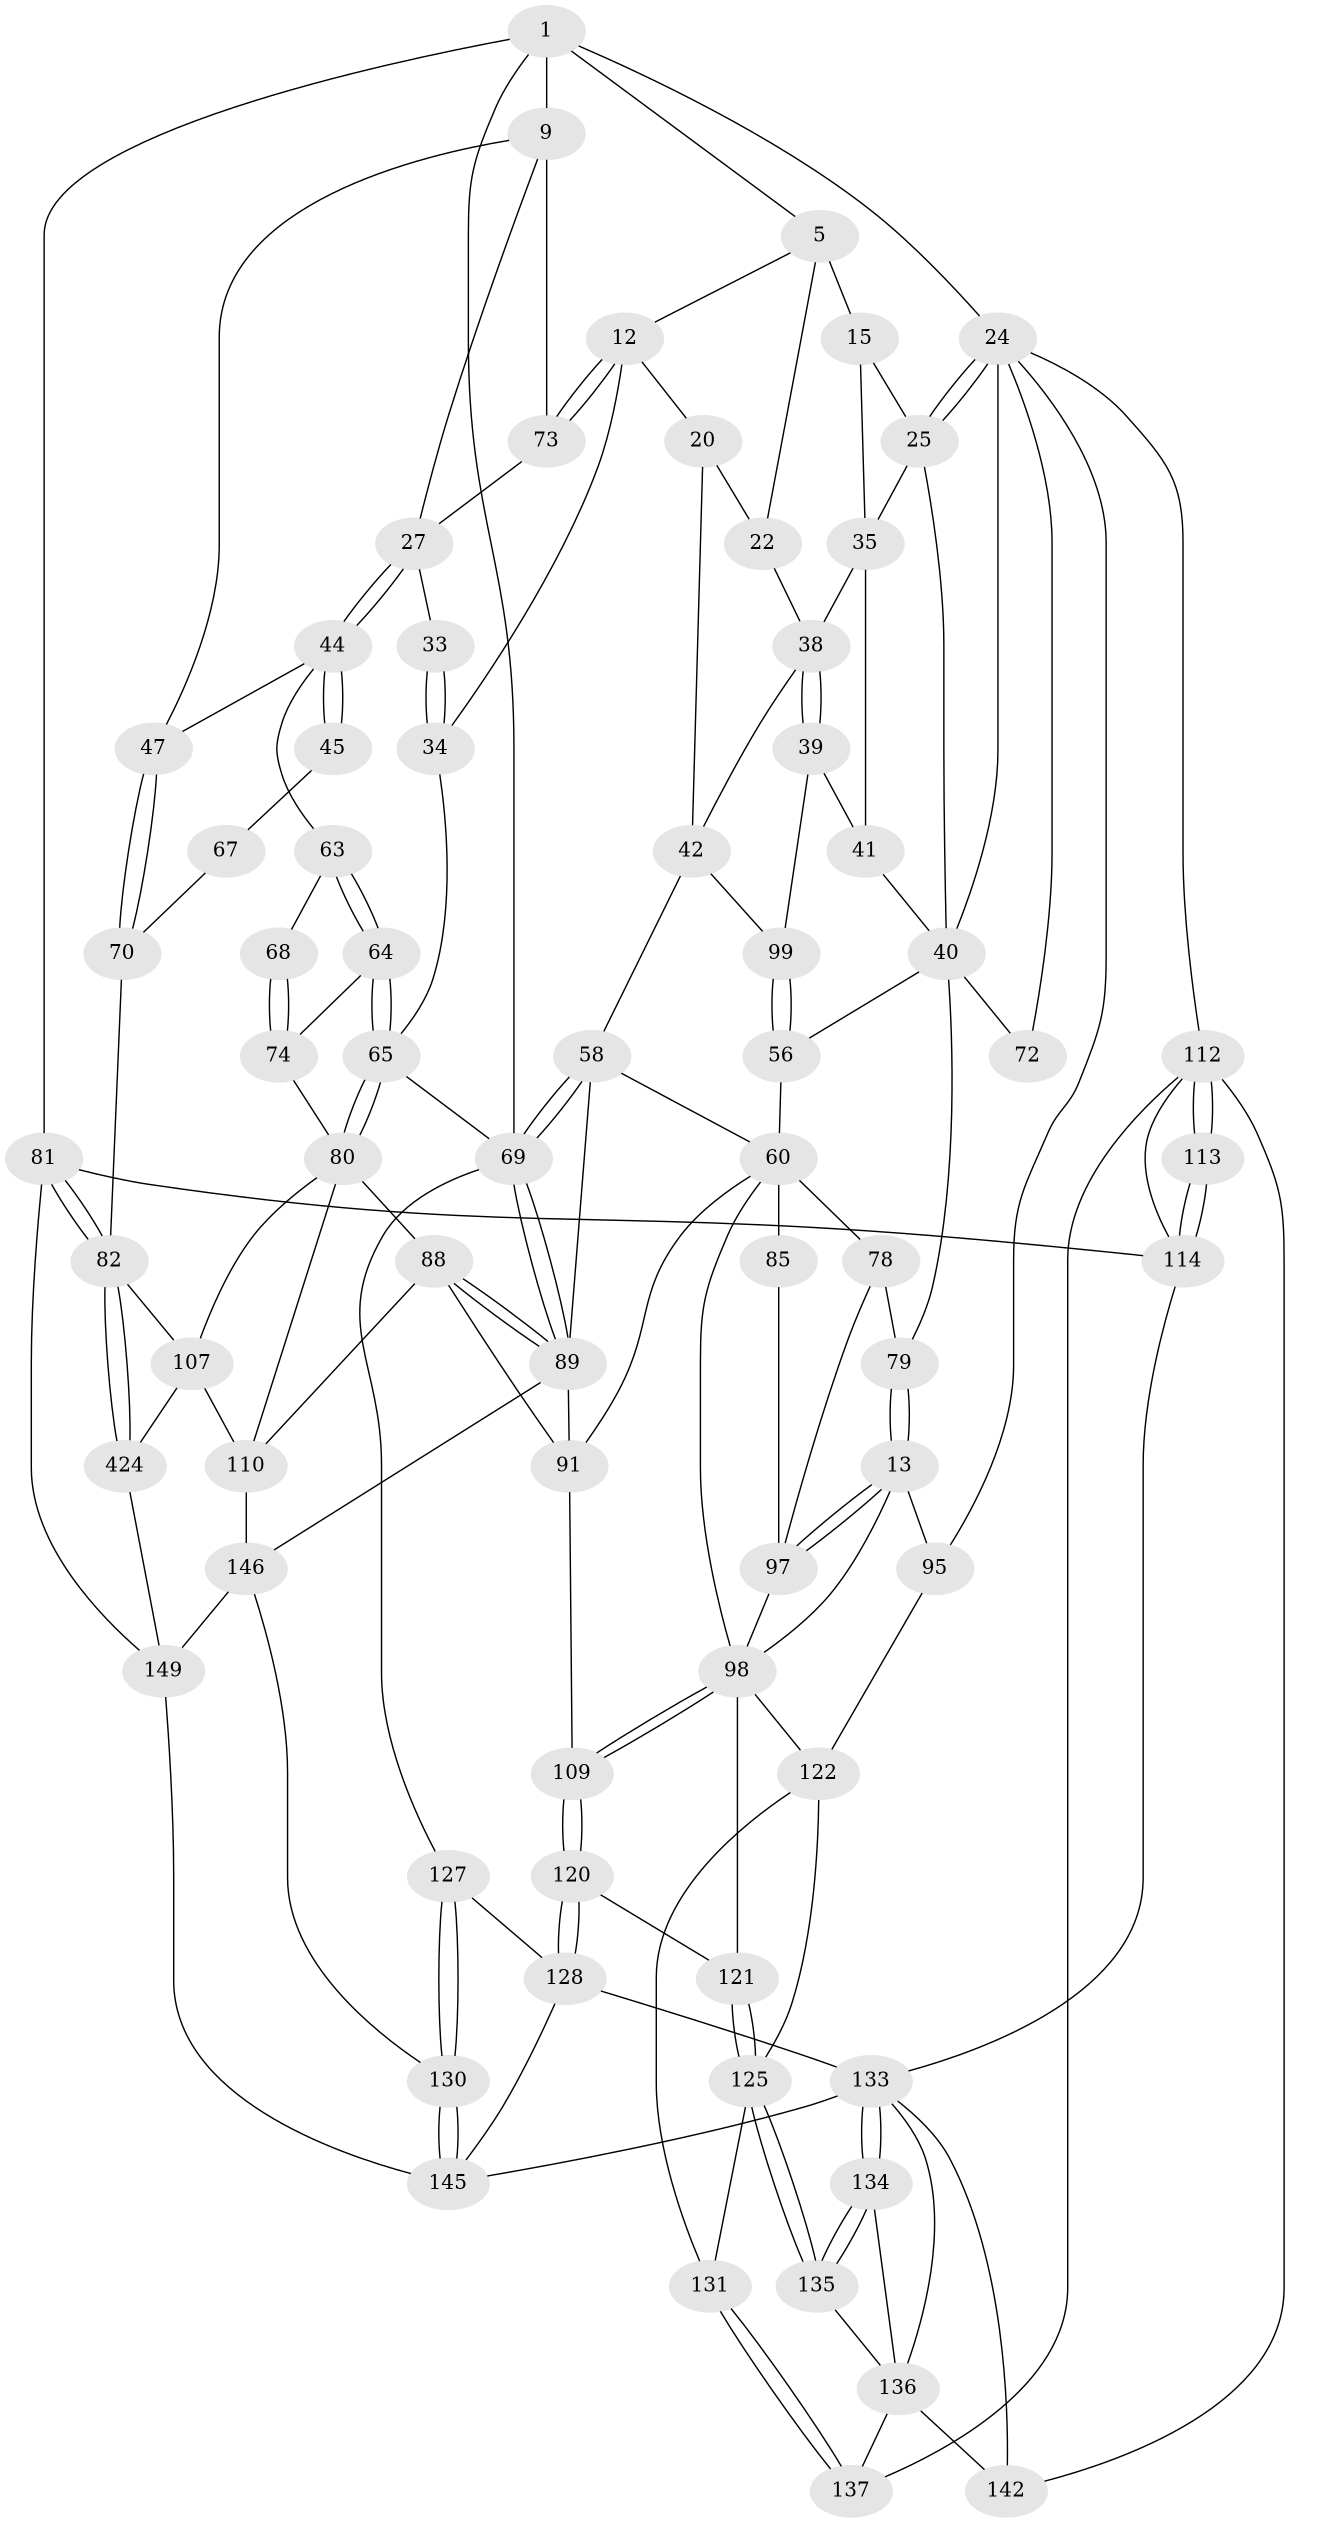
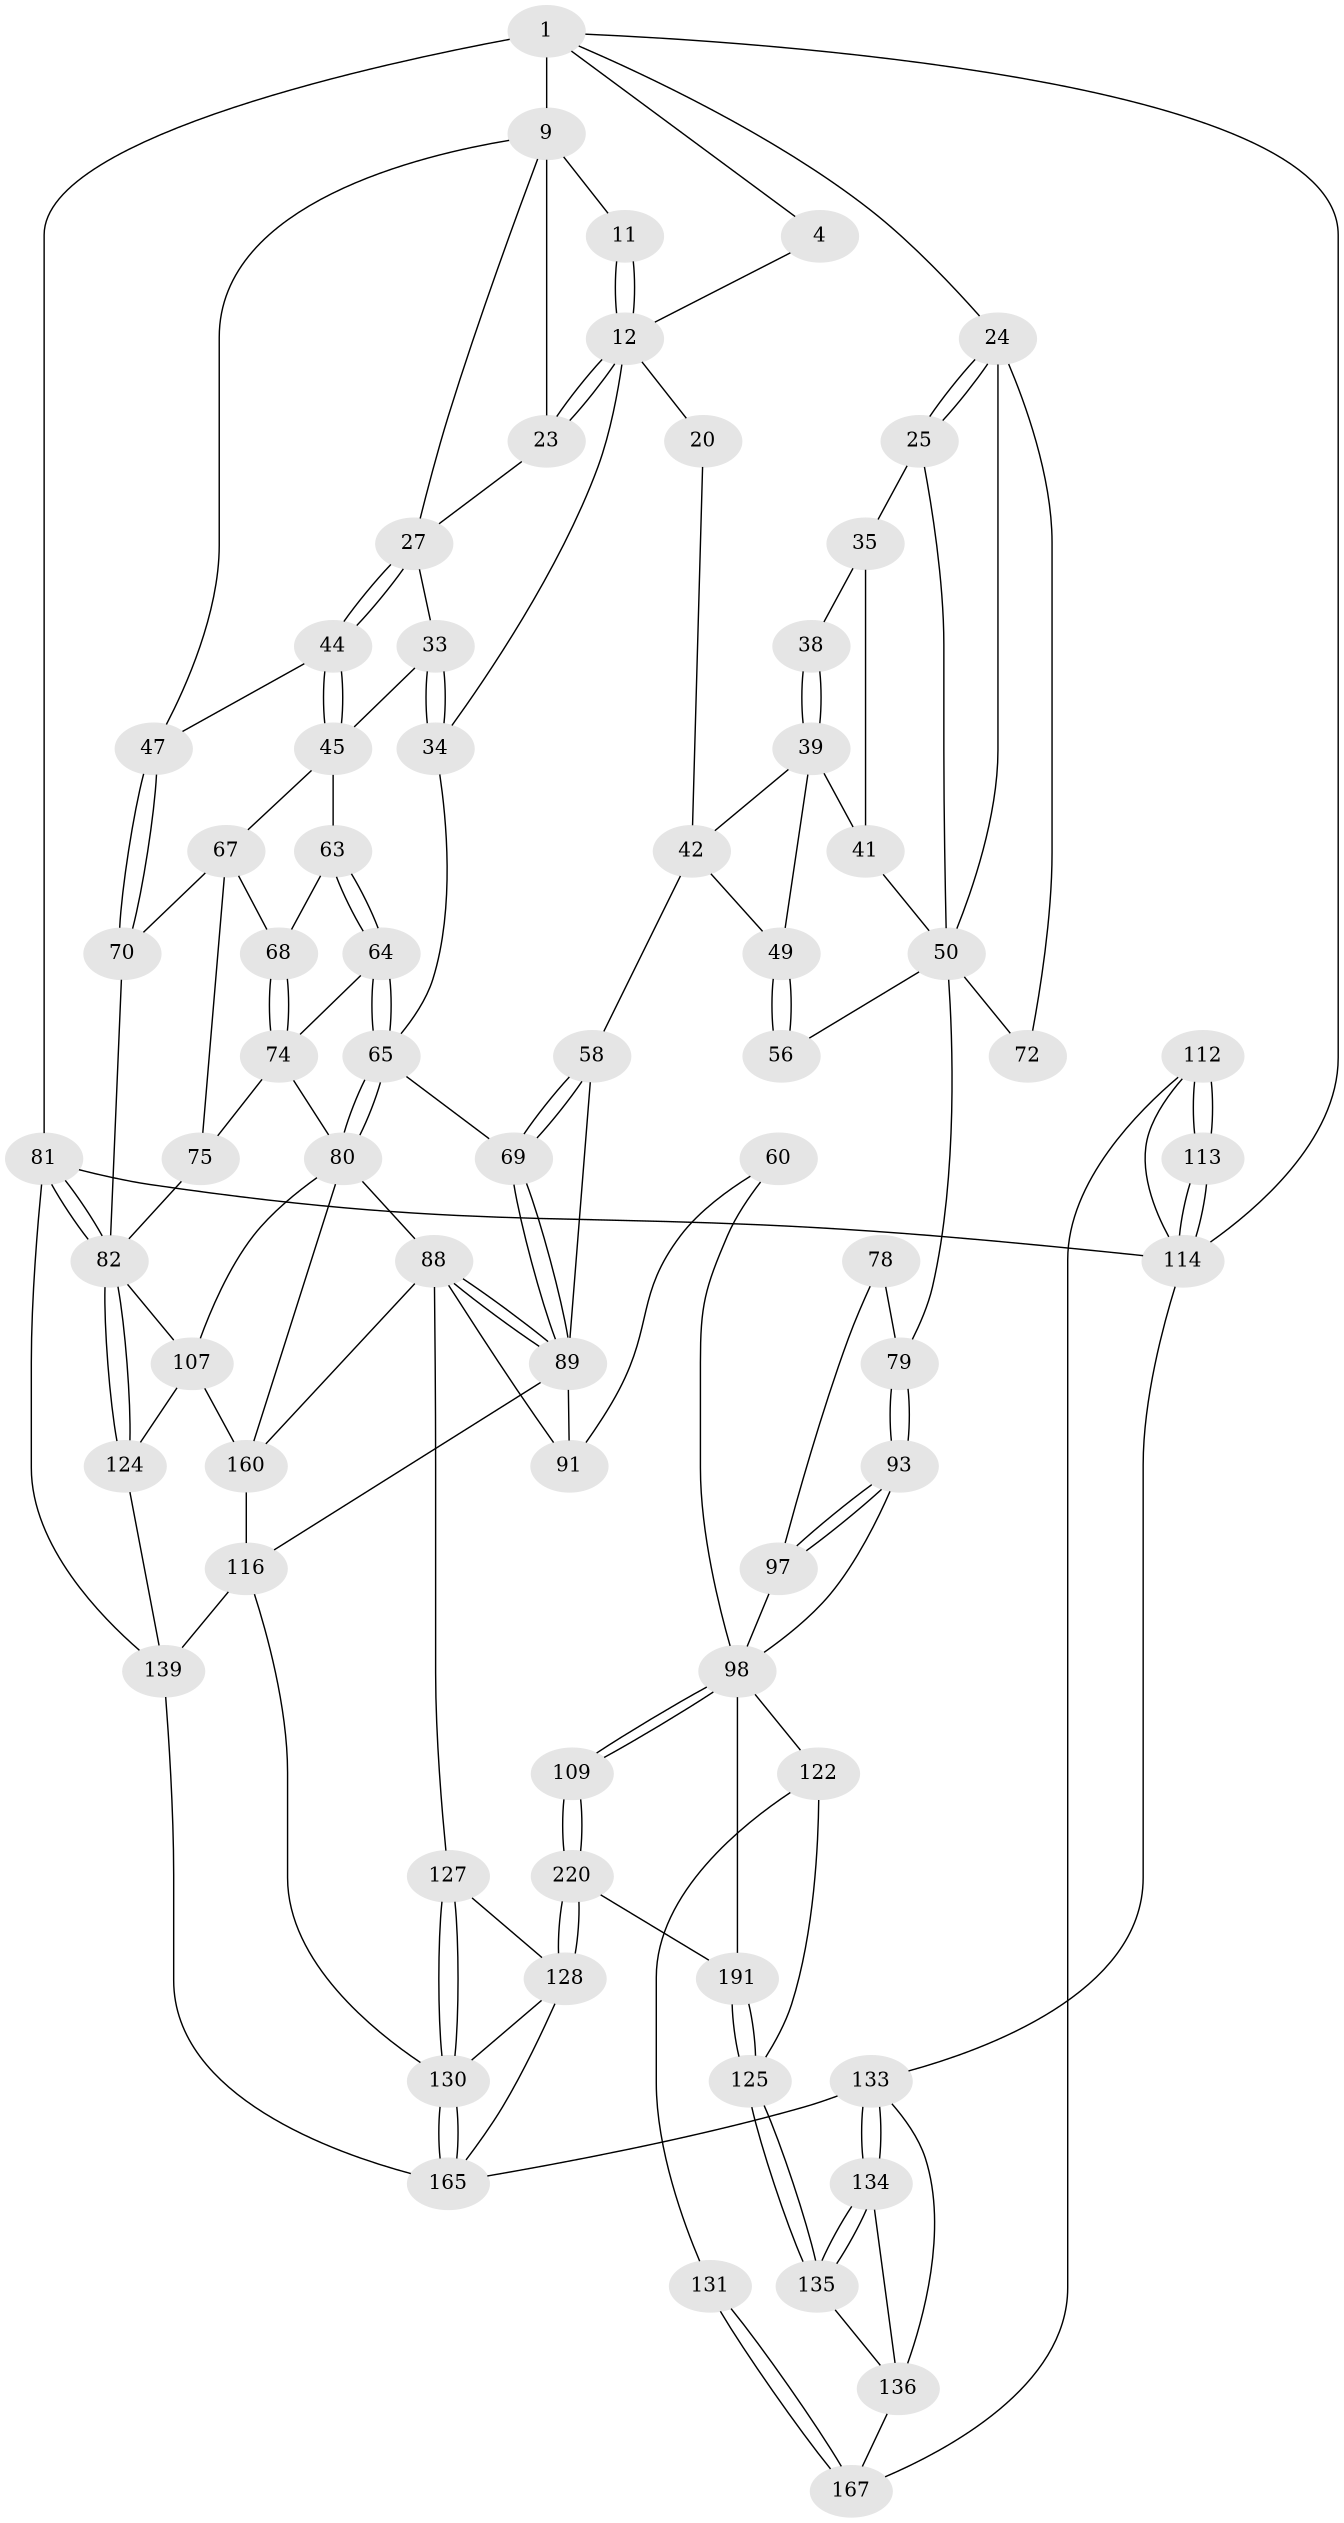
node "11": added
node "5": label "5" -> "4"
node "15": removed
node "73": label "73" -> "23"
node "22": removed
edge "1" -- "69": now "1" -- "114"
edge "24" -- "112": removed
edge "33" -- "45": added
edge "38" -- "42": now "39" -- "42"
edge "44" -- "63": now "45" -- "63"
edge "67" -- "68": added
node "99": label "99" -> "49"
node "40": label "40" -> "50"
edge "58" -- "60": removed
edge "56" -- "60": removed
node "75": added
edge "60" -- "78": removed
node "85": removed
node "424": label "424" -> "124"
node "110": label "110" -> "160"
node "13": label "13" -> "93"
edge "69" -- "127": now "88" -- "127"
node "146": label "146" -> "116"
node "95": removed
edge "91" -- "109": removed
node "149": label "149" -> "139"
node "120": label "120" -> "220"
node "121": label "121" -> "191"
edge "128" -- "133": now "128" -- "130"
node "145": label "145" -> "165"
edge "125" -- "131": removed
node "137": label "137" -> "167"
node "142": removed
